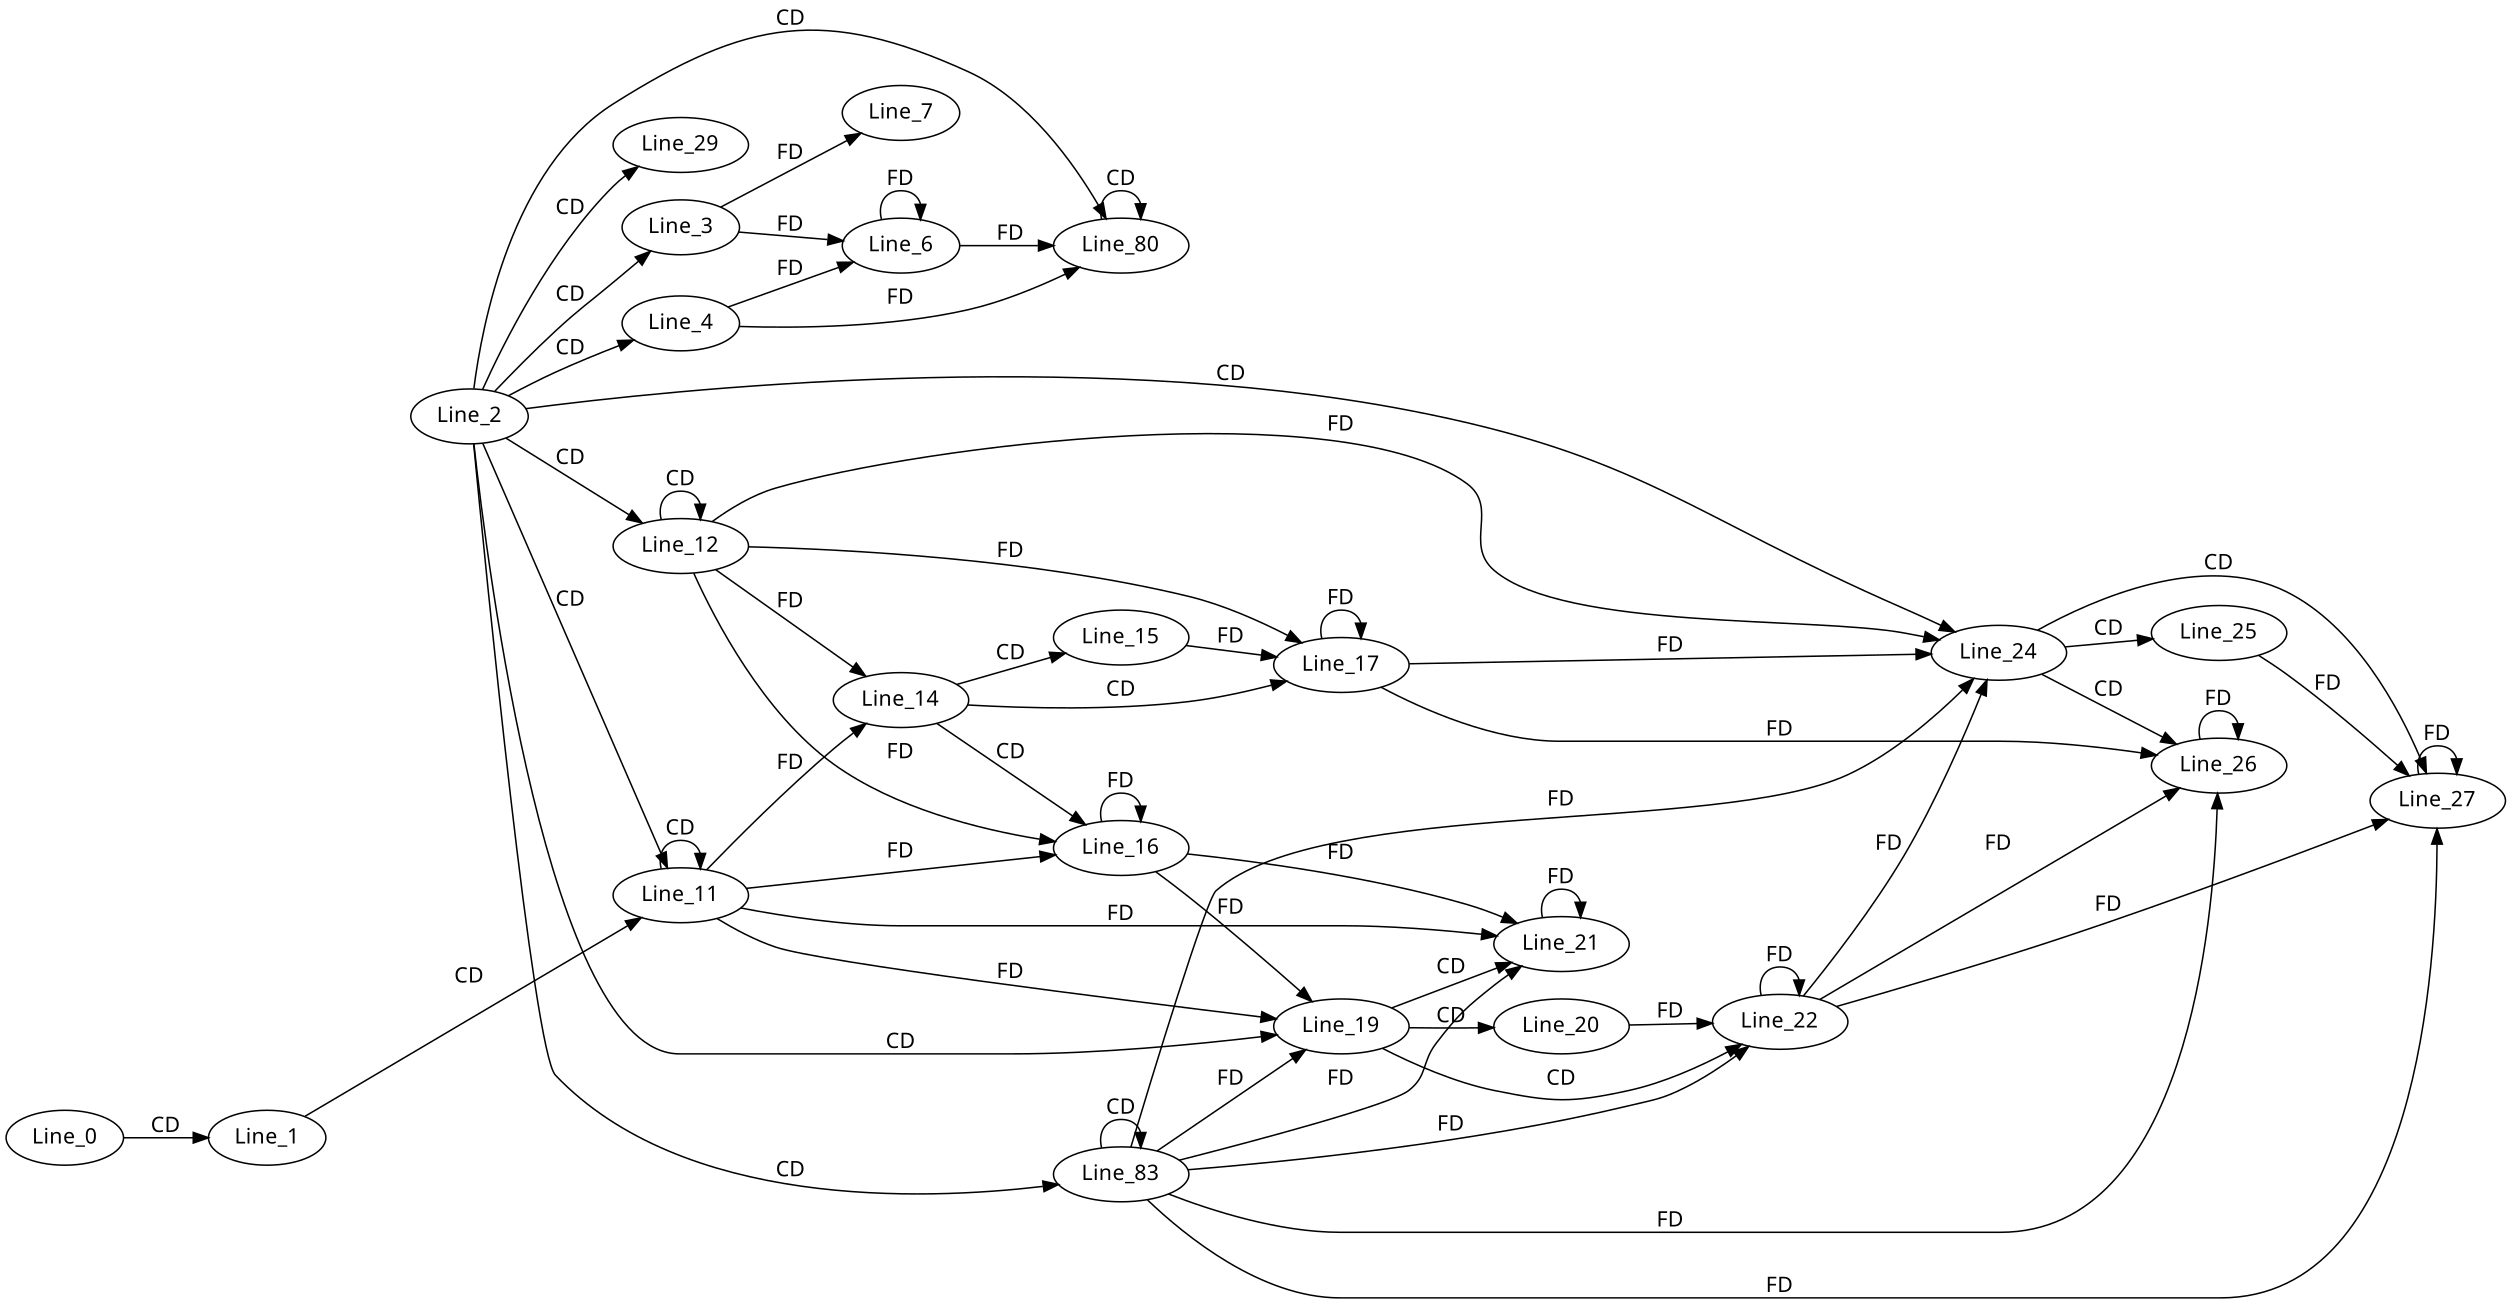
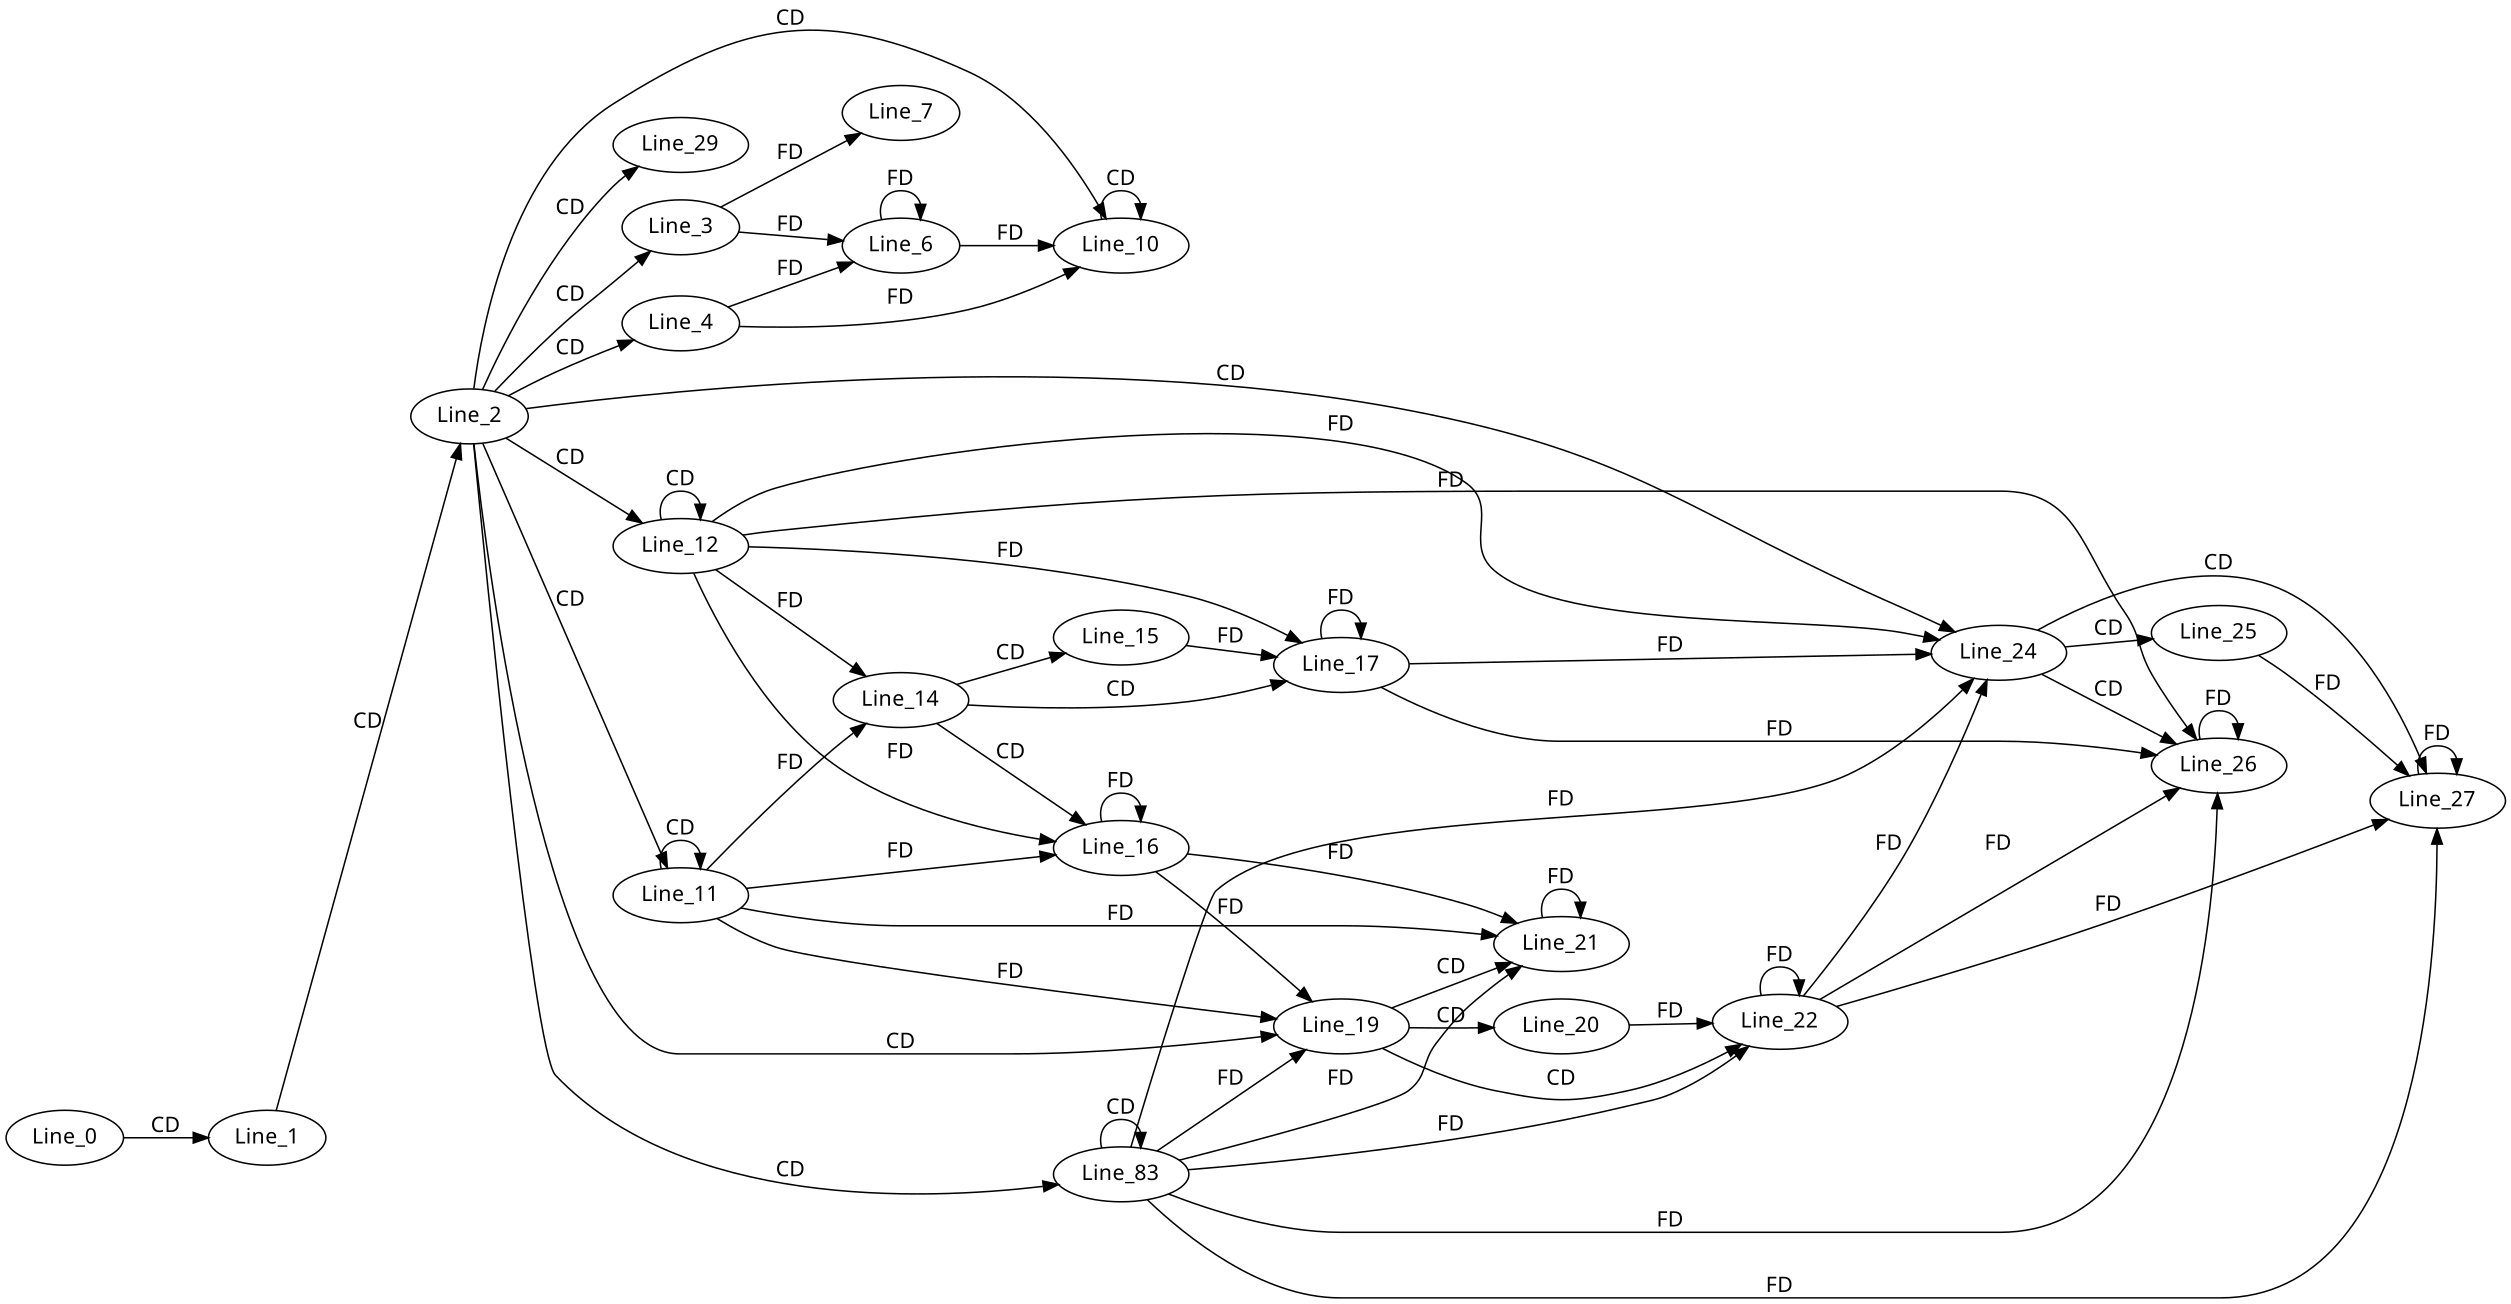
node "Line_80": label "Line_80" -> "Line_10"
edge "Line_12" -> "Line_26": added, label "FD"
edge "Line_1" -> "Line_11": now "Line_1" -> "Line_2"
